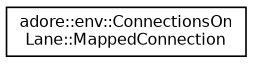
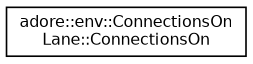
node "adore::env::ConnectionsOn Lane::MappedConnection": label "adore::env::ConnectionsOn Lane::MappedConnection" -> "adore::env::ConnectionsOn Lane::ConnectionsOn"
